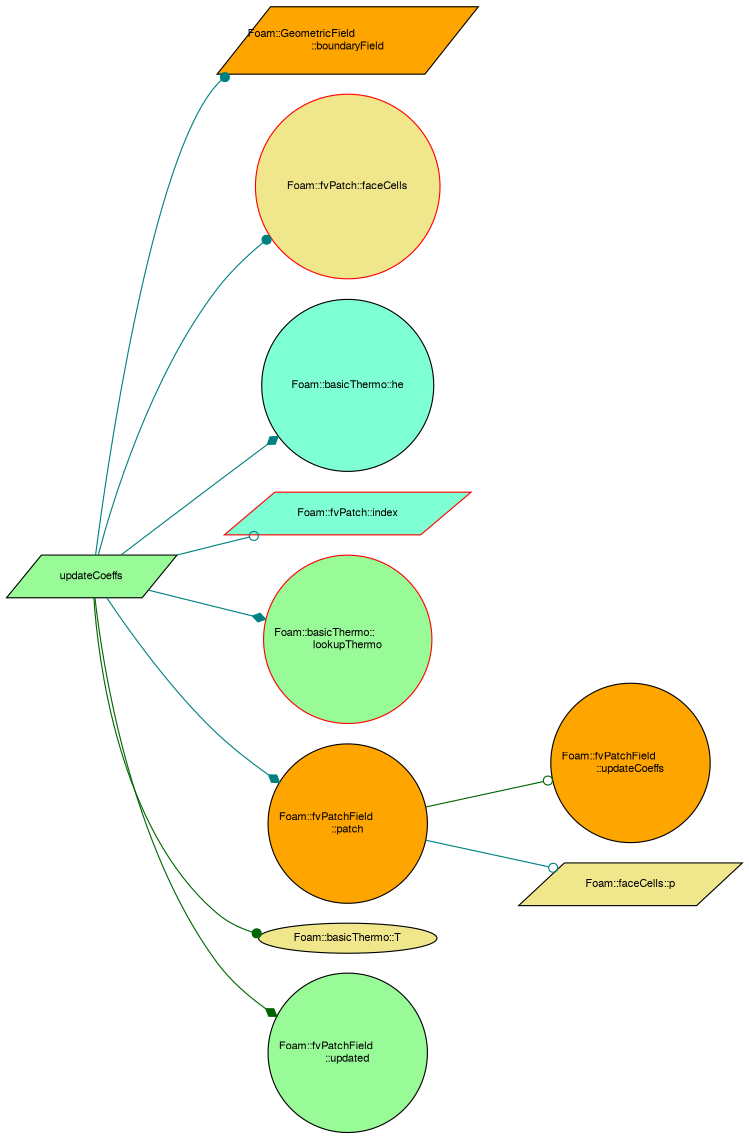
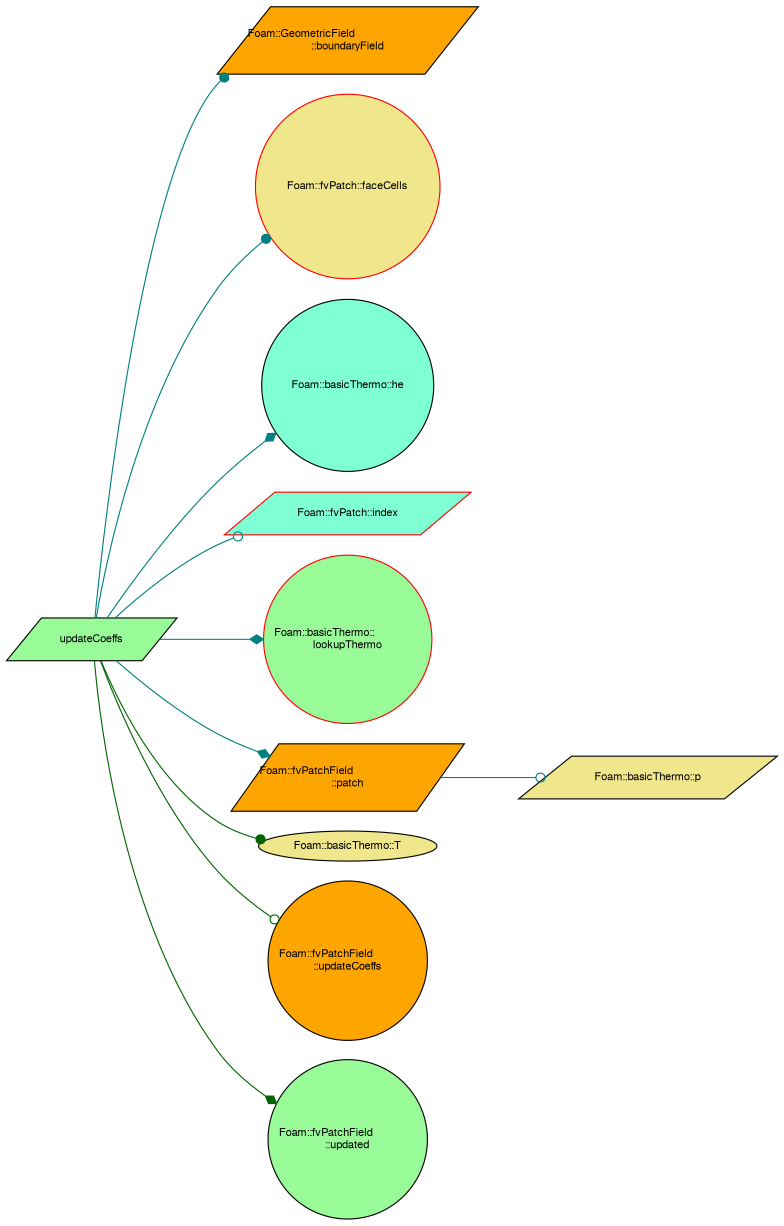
edge "Foam::fvPatchField ::patch" -> "Foam::fvPatchField ::updateCoeffs": now "updateCoeffs" -> "Foam::fvPatchField ::updateCoeffs"
node "Foam::fvPatchField ::patch": shape circle -> parallelogram
node "Foam::faceCells::p": label "Foam::faceCells::p" -> "Foam::basicThermo::p"
